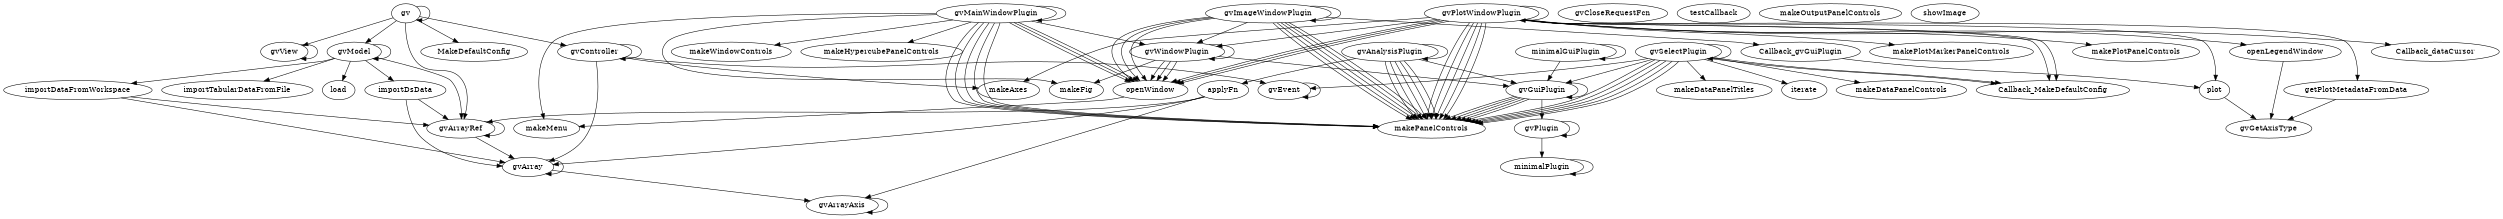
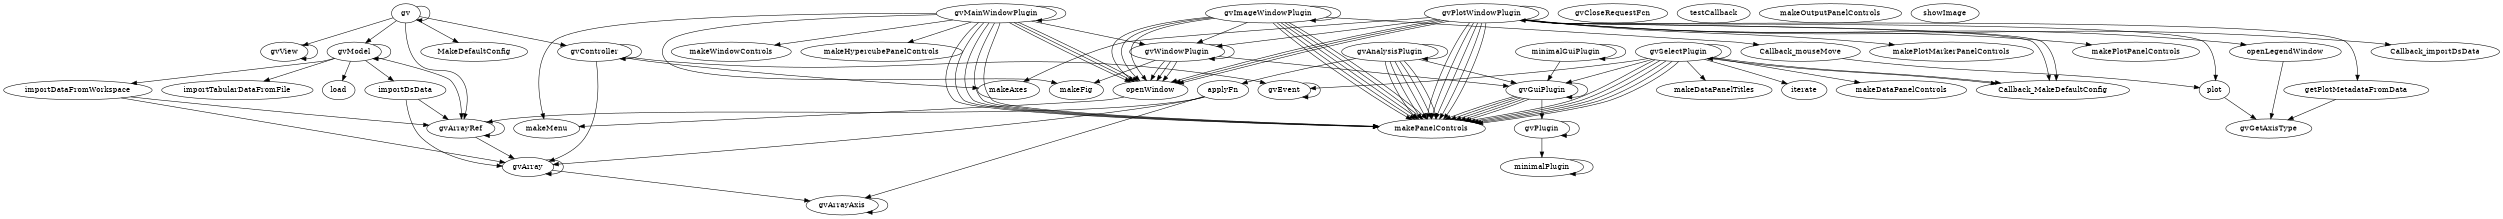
node "Callback_gvGuiPlugin": label "Callback_gvGuiPlugin" -> "Callback_mouseMove"
node "Callback_dataCursor": label "Callback_dataCursor" -> "Callback_importDsData"
